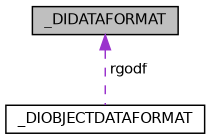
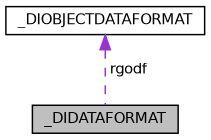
edge "_DIOBJECTDATAFORMAT" -> "_DIDATAFORMAT": reversed
